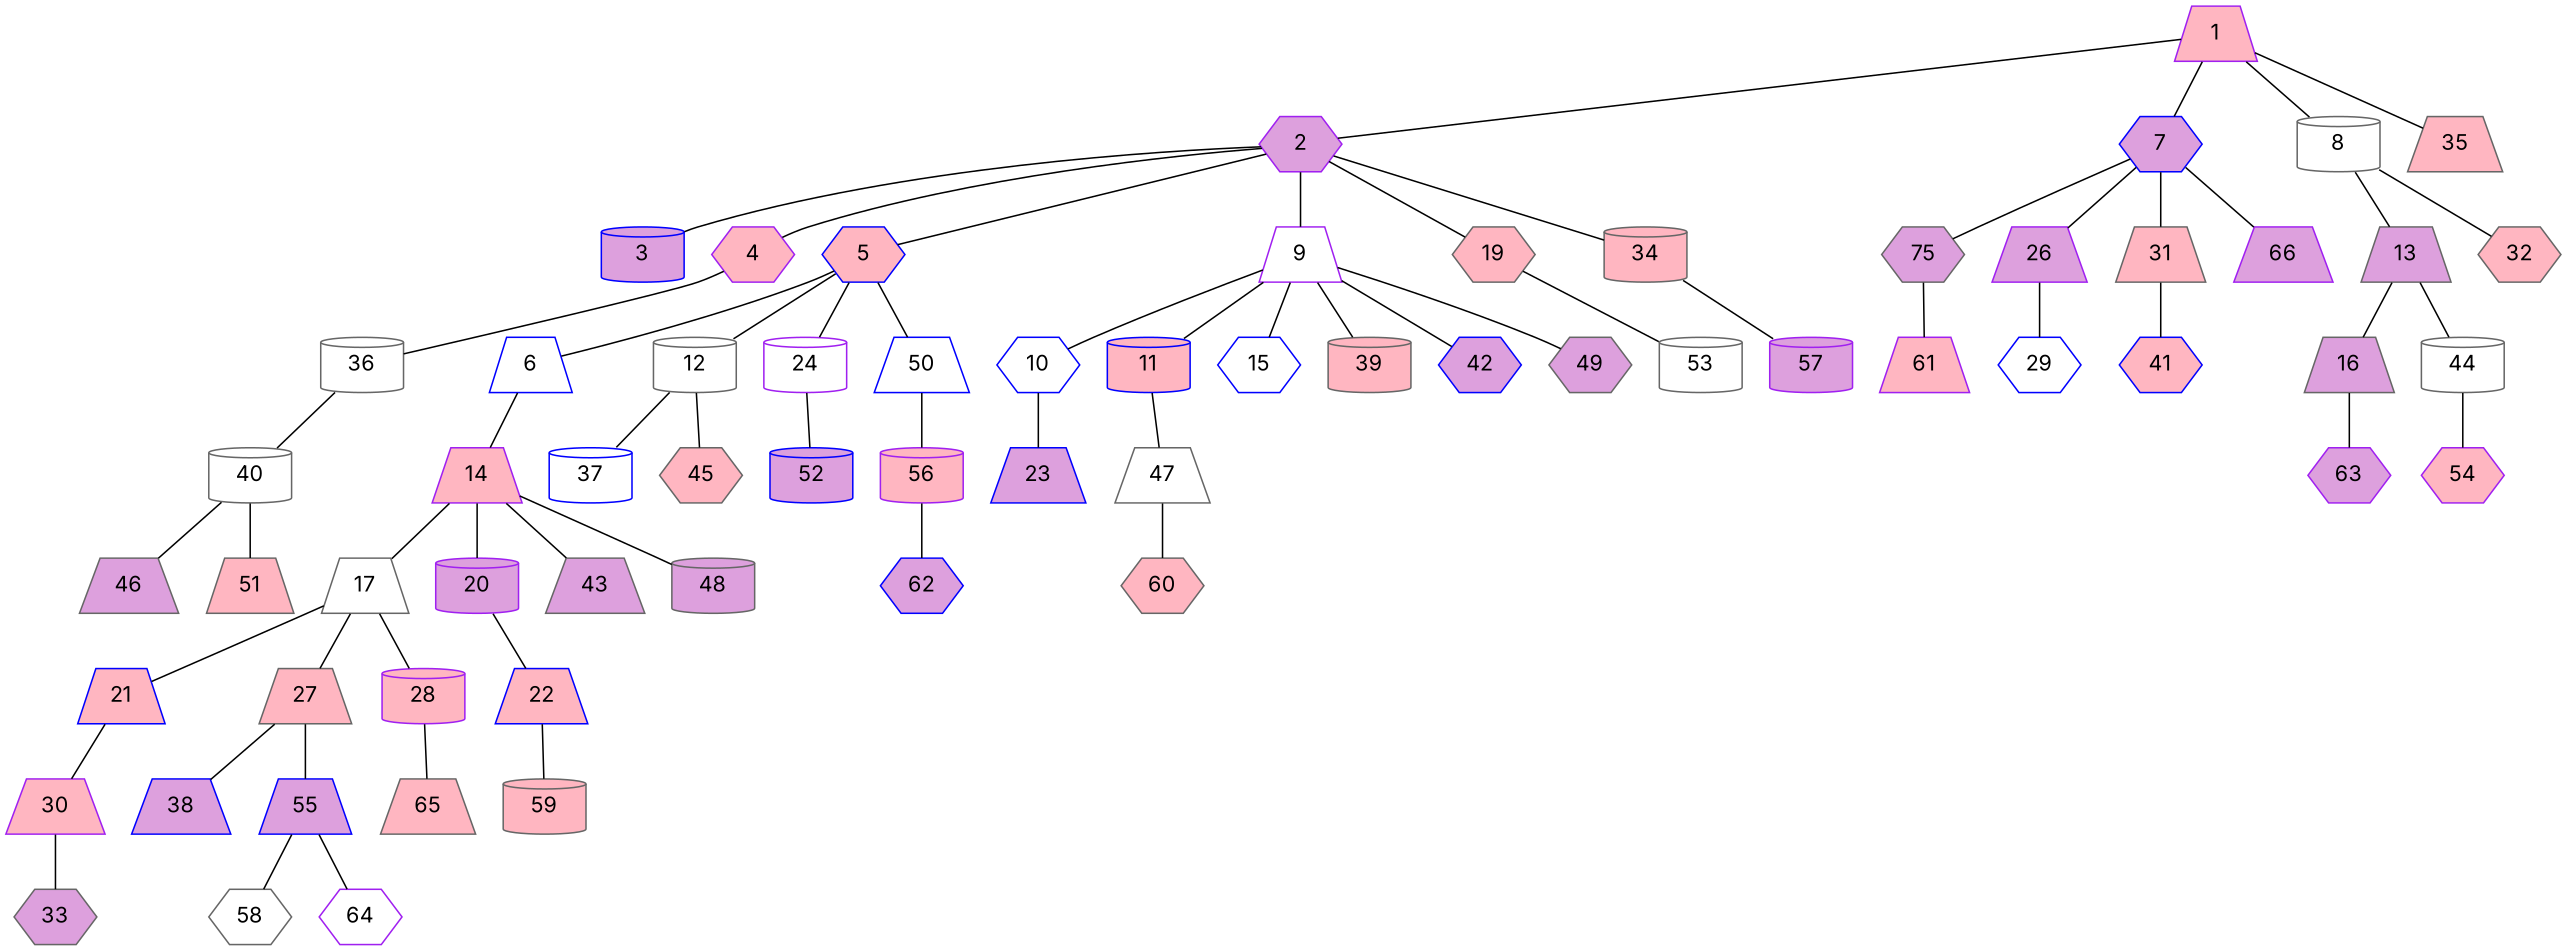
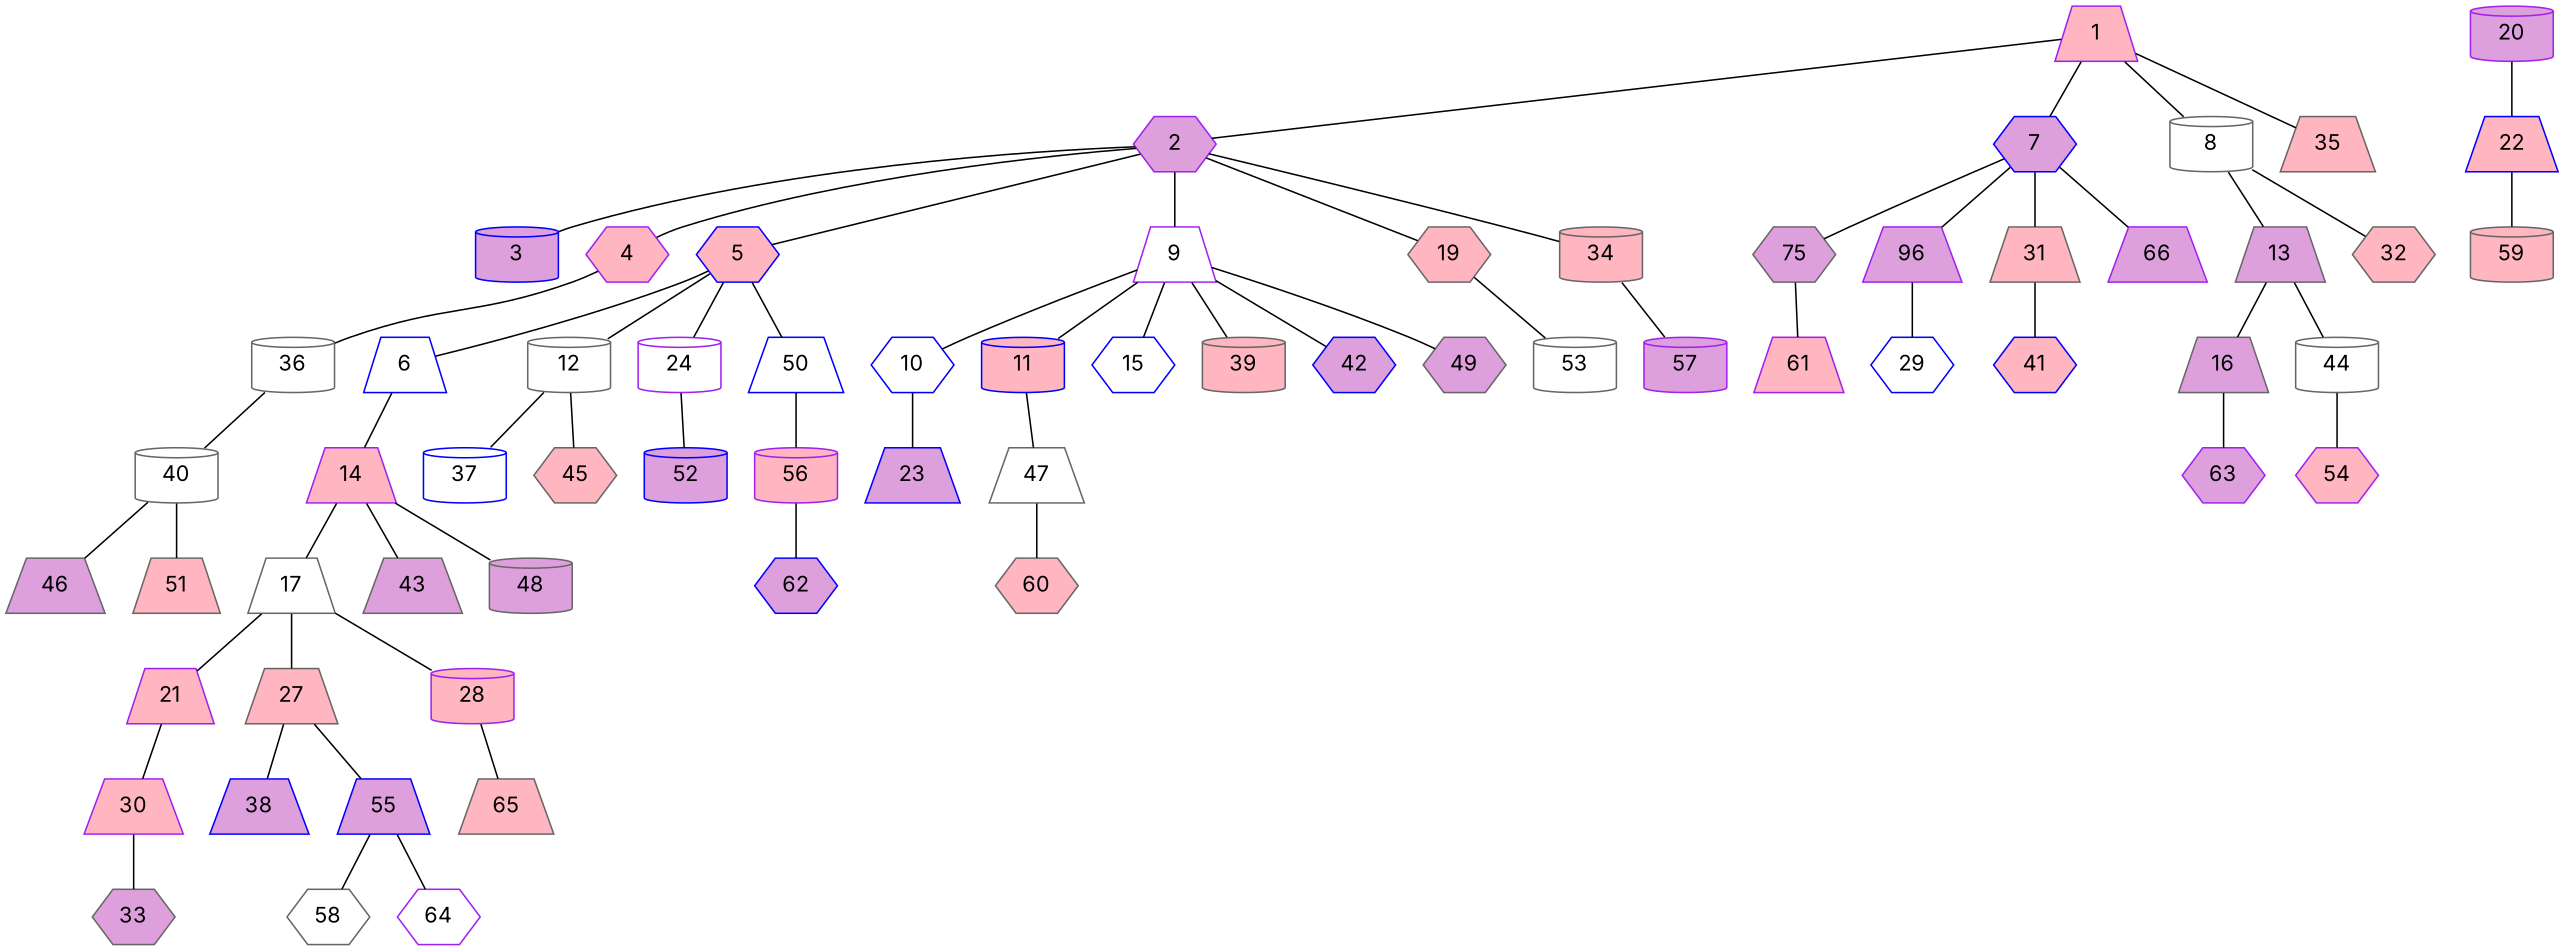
node "26": label "26" -> "96"
edge "14" -- "20": removed
node "21": color blue -> purple
